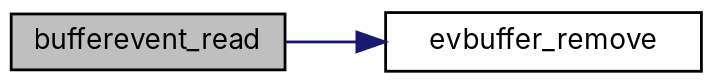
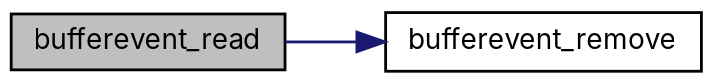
node "evbuffer_remove": label "evbuffer_remove" -> "bufferevent_remove"
